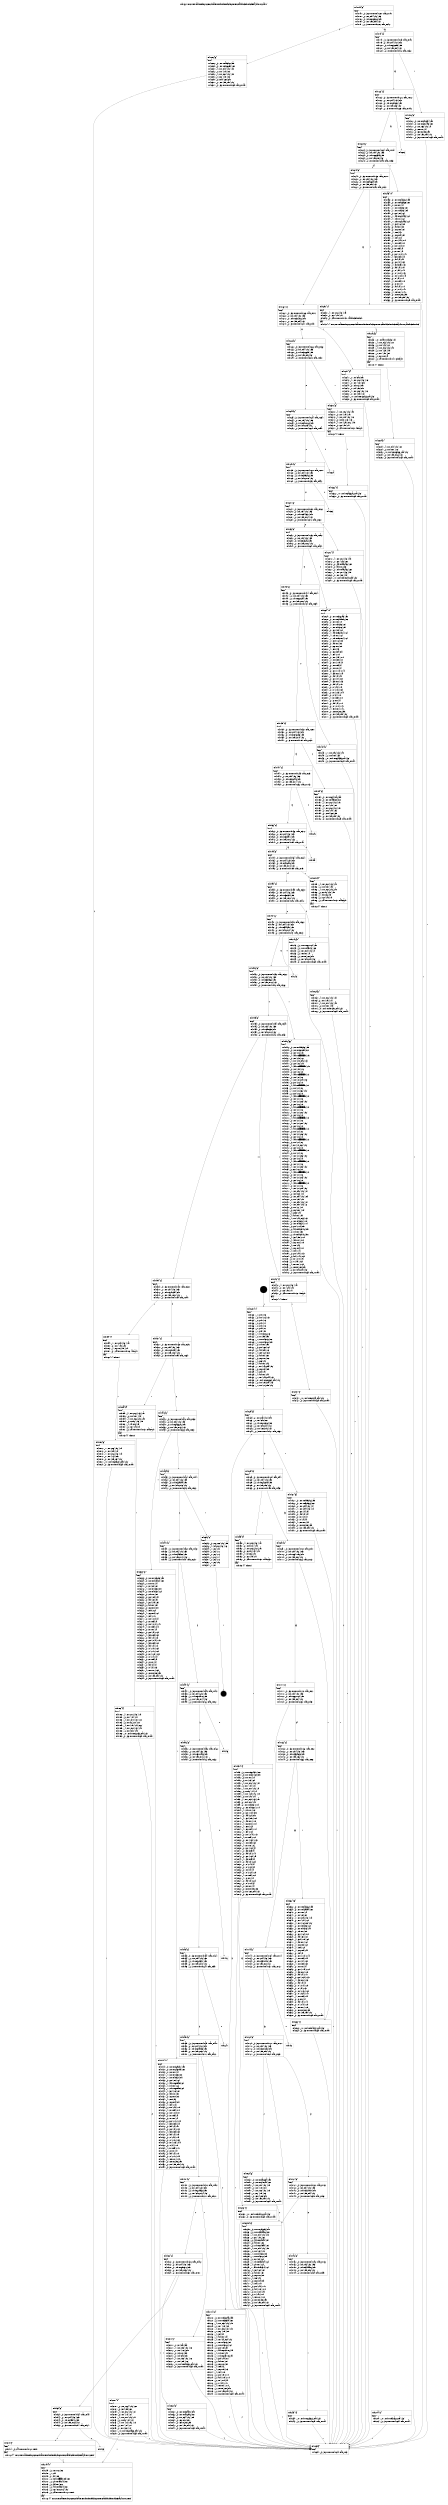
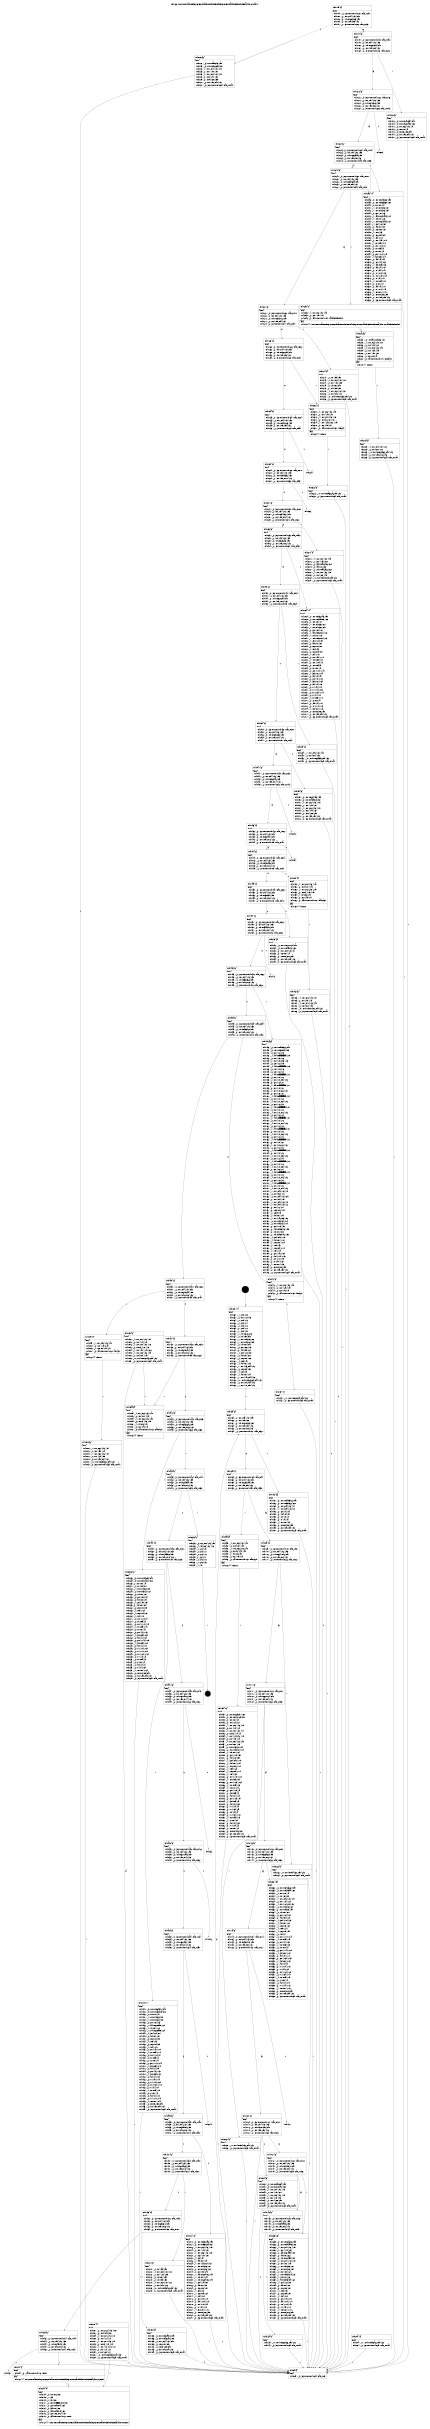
edge "0x401eaf [29]" -> "0x401ecc [43]": reversed
edge "0x401717 [28]" -> "0x402232 [15]": label " 25" -> " 1"
edge "0x401e8b [36]" -> "0x4023be [123]": now "0x401e8b [36]" -> "0x4026fd [5]"
